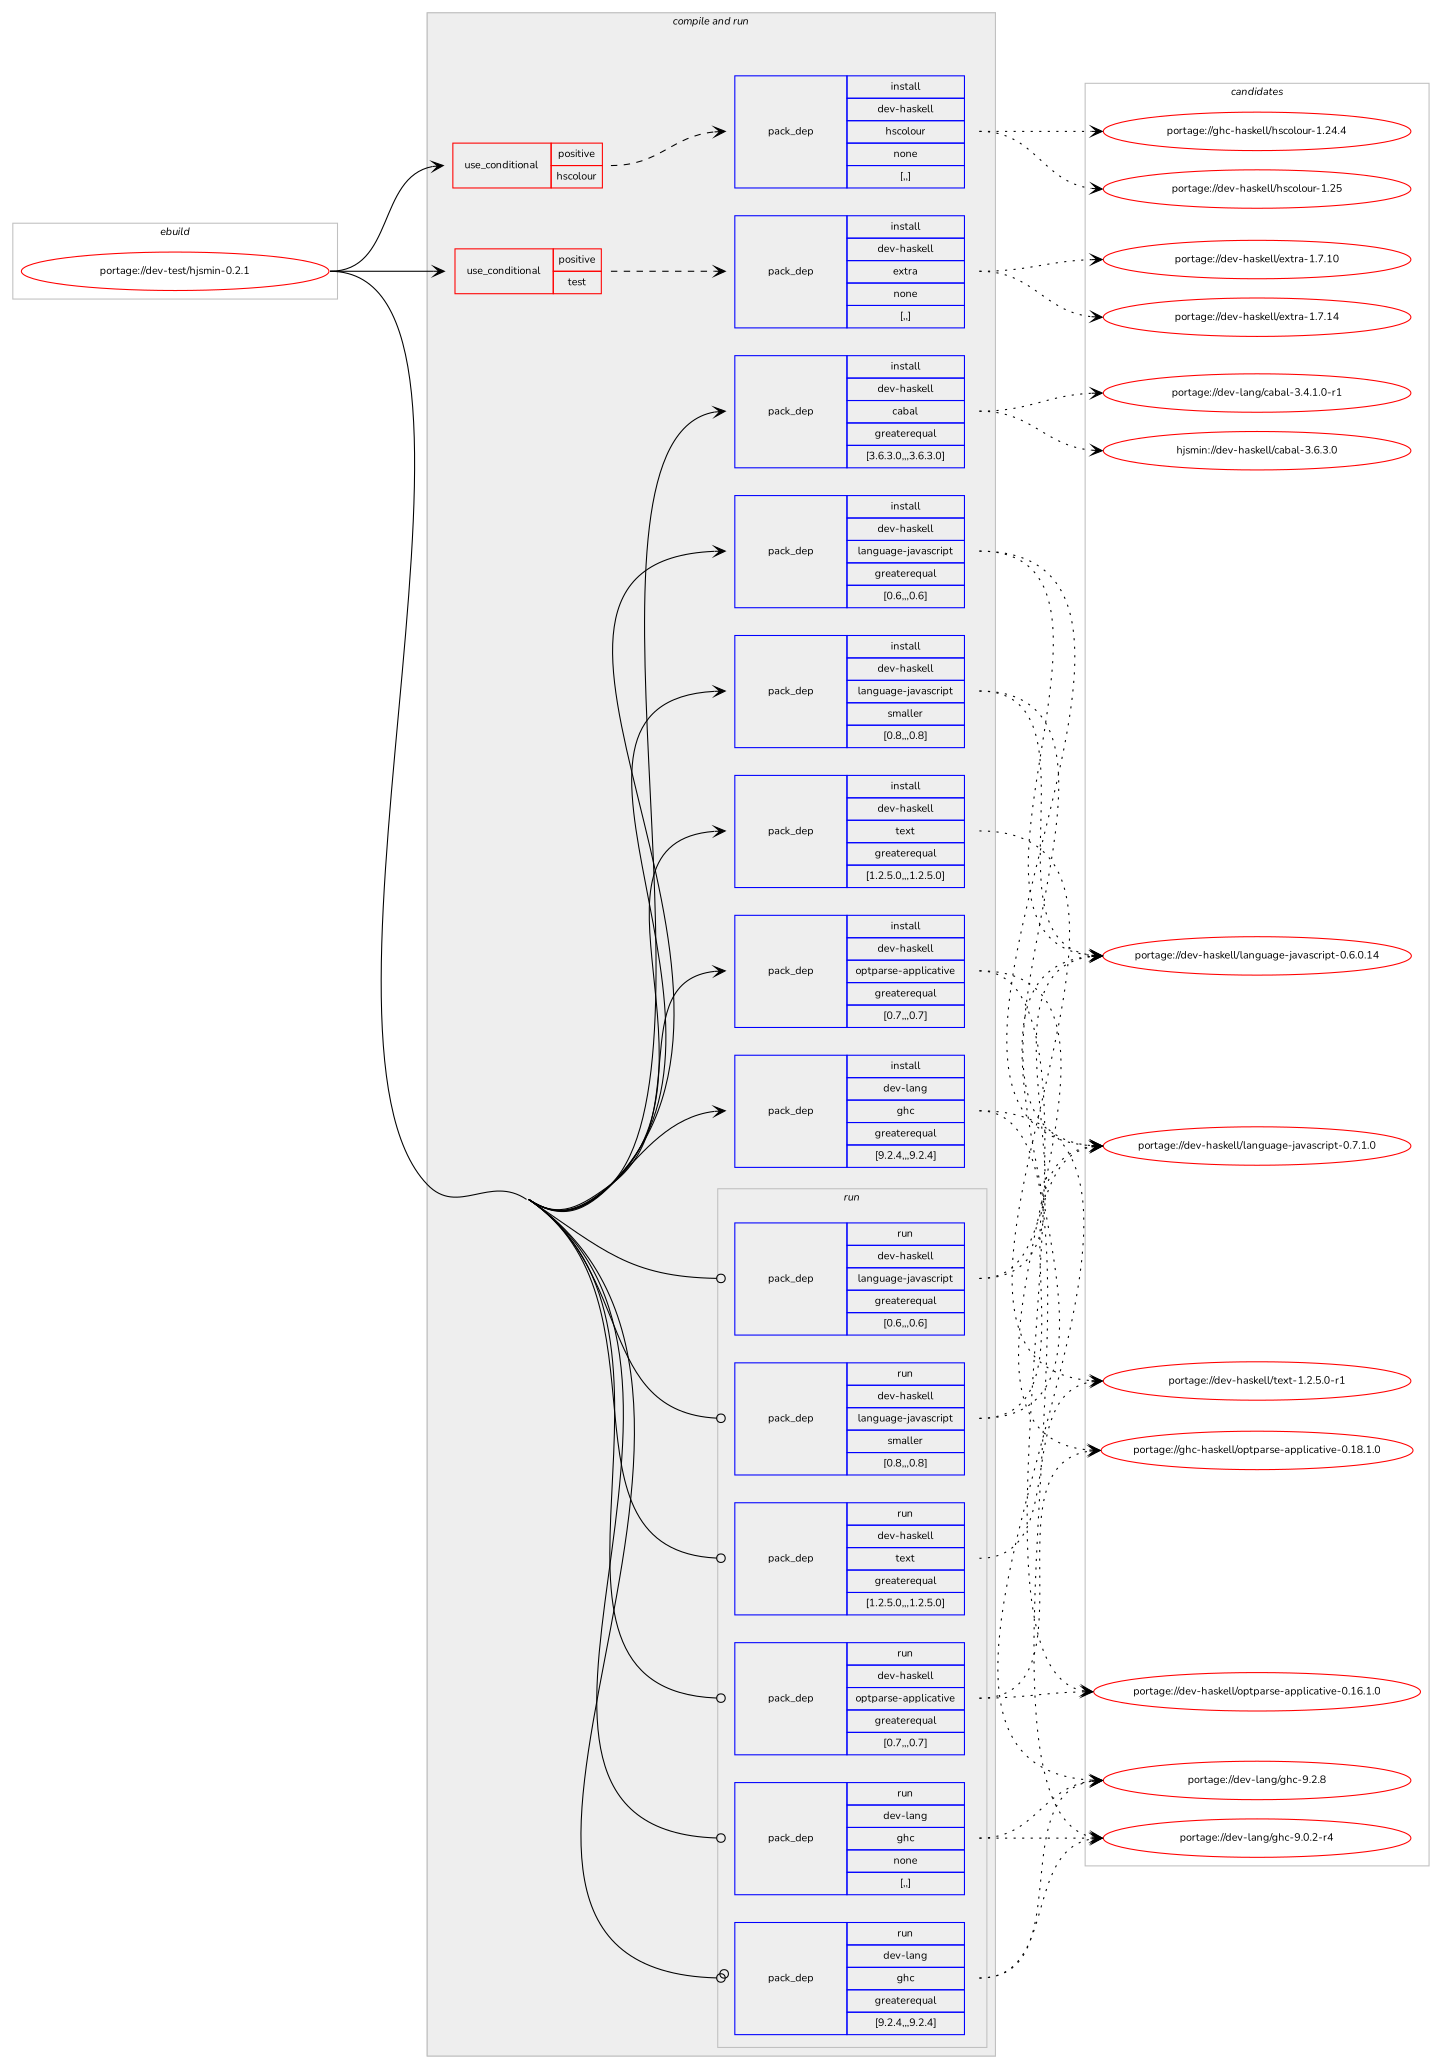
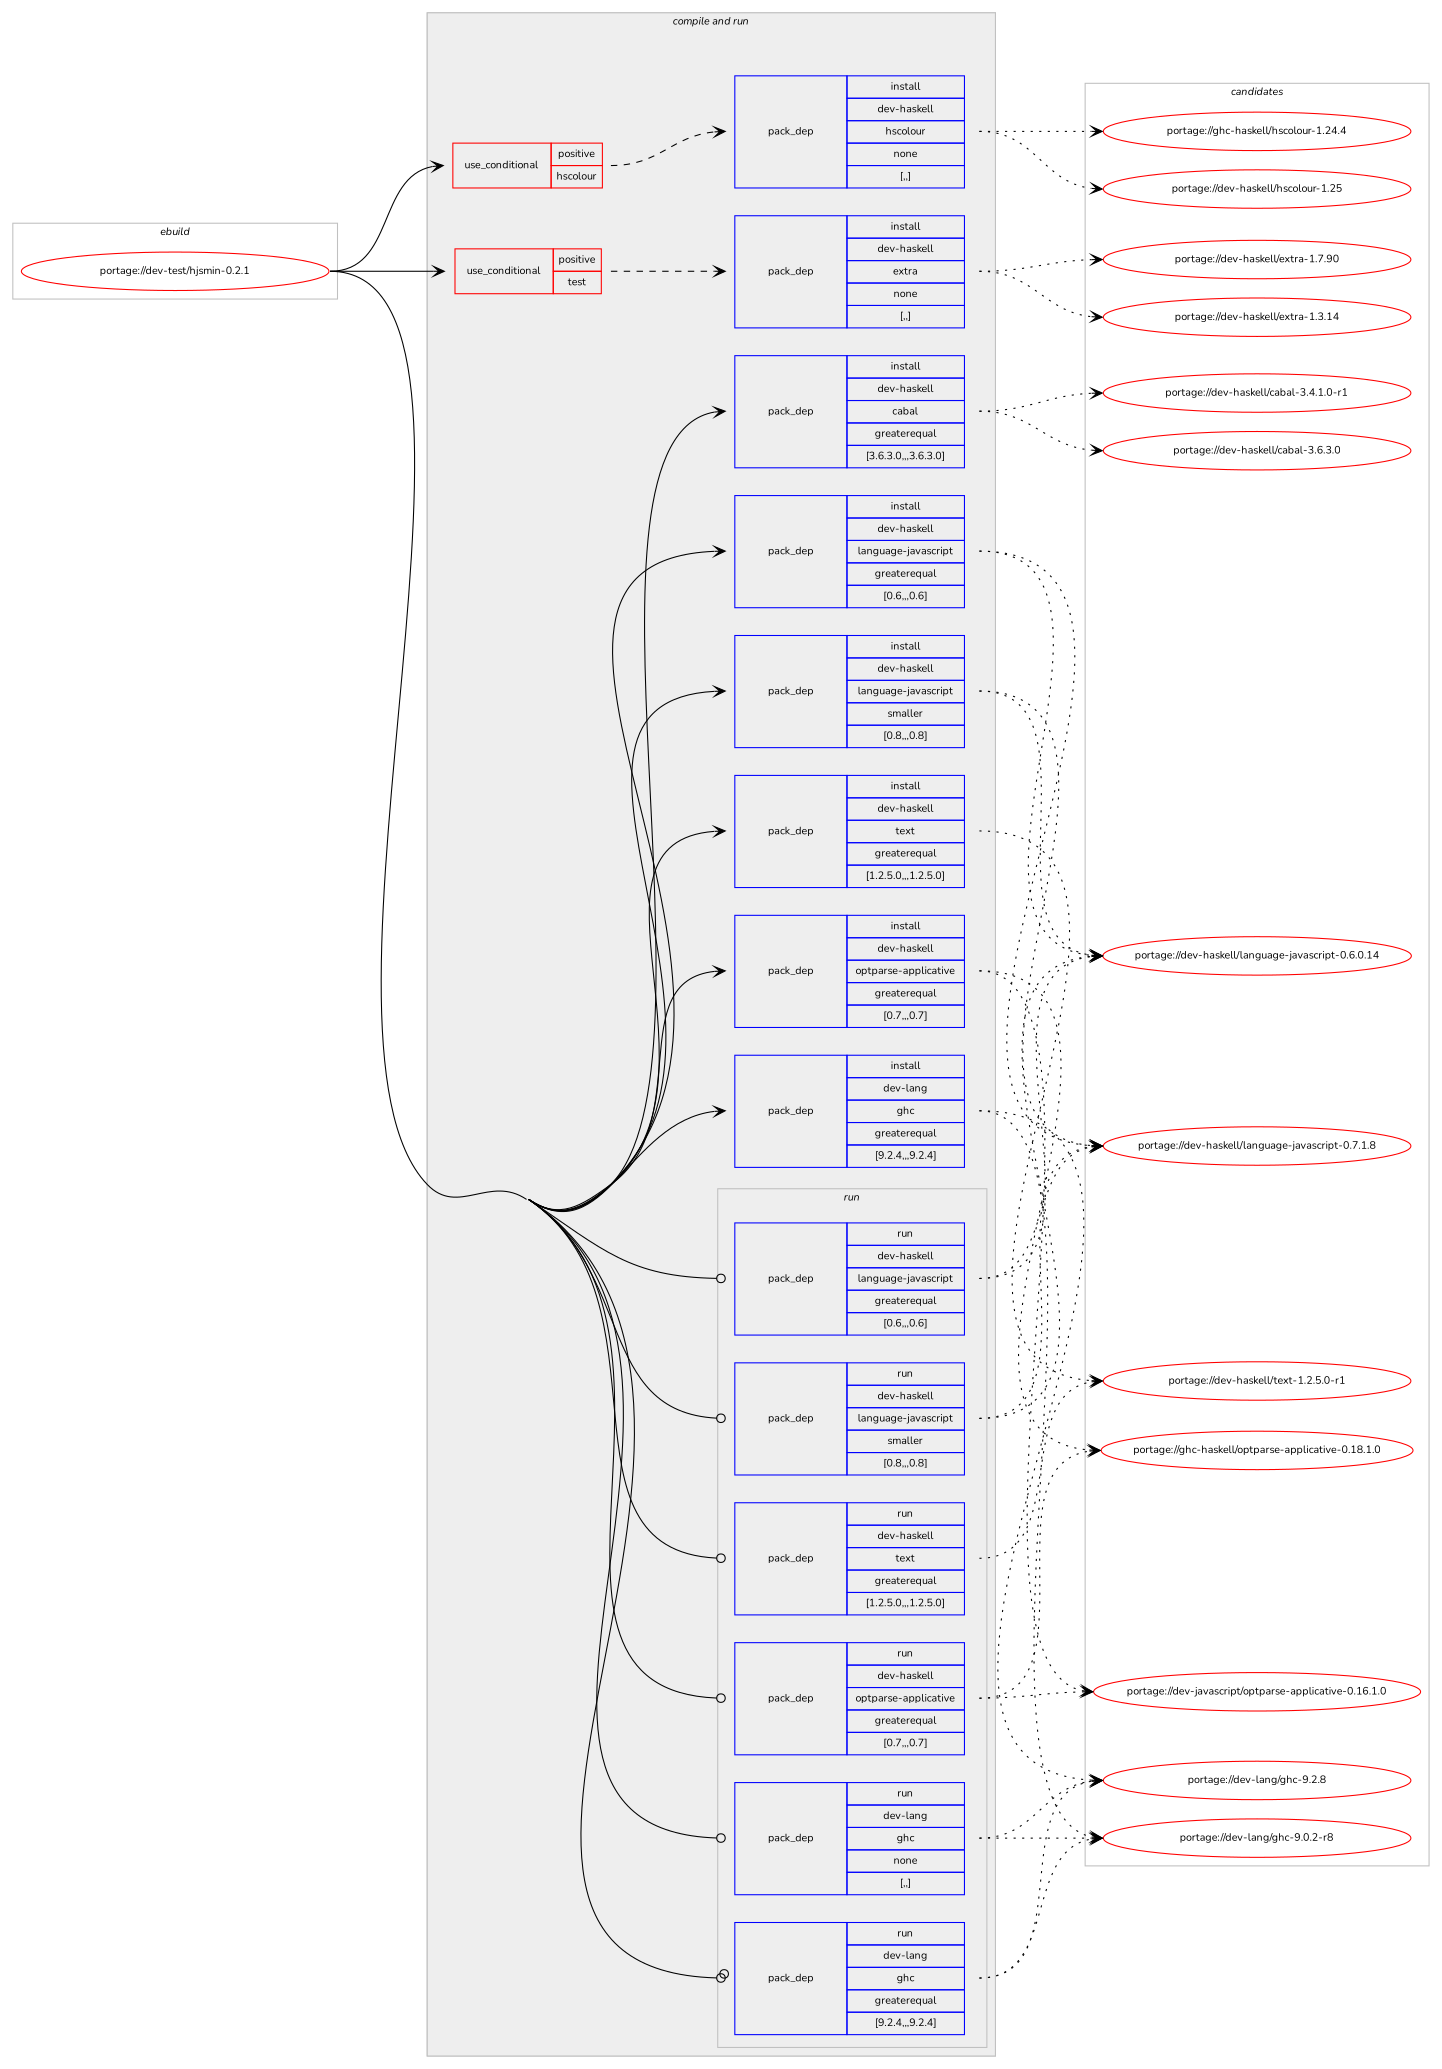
node "portage://dev-haskell/extra-1.7.10": label "portage://dev-haskell/extra-1.7.10" -> "portage://dev-haskell/extra-1.7.90"
node "portage://dev-haskell/extra-1.7.14": label "portage://dev-haskell/extra-1.7.14" -> "portage://dev-haskell/extra-1.3.14"
node "portage://dev-lang/cabal-3.4.1.0-r1": label "portage://dev-lang/cabal-3.4.1.0-r1" -> "portage://dev-haskell/cabal-3.4.1.0-r1"
node "hjsmin://dev-haskell/cabal-3.6.3.0": label "hjsmin://dev-haskell/cabal-3.6.3.0" -> "portage://dev-haskell/cabal-3.6.3.0"
node "portage://dev-haskell/language-javascript-0.7.1.0": label "portage://dev-haskell/language-javascript-0.7.1.0" -> "portage://dev-haskell/language-javascript-0.7.1.8"
node "portage://dev-haskell/optparse-applicative-0.16.1.0": label "portage://dev-haskell/optparse-applicative-0.16.1.0" -> "portage://dev-javascript/optparse-applicative-0.16.1.0"
node "portage://dev-lang/ghc-9.0.2-r4": label "portage://dev-lang/ghc-9.0.2-r4" -> "portage://dev-lang/ghc-9.0.2-r8"
